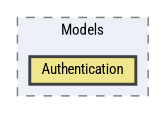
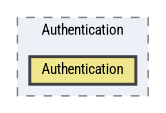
cluster "Models": label "Models" -> "Authentication"
